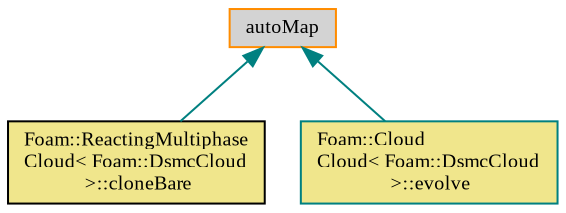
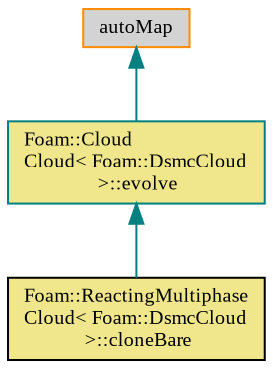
edge "Foam::ReactingMultiphase Cloud< Foam::DsmcCloud >::cloneBare" -> "autoMap": now "Foam::ReactingMultiphase Cloud< Foam::DsmcCloud >::cloneBare" -> "Foam::Cloud Cloud< Foam::DsmcCloud >::evolve"
